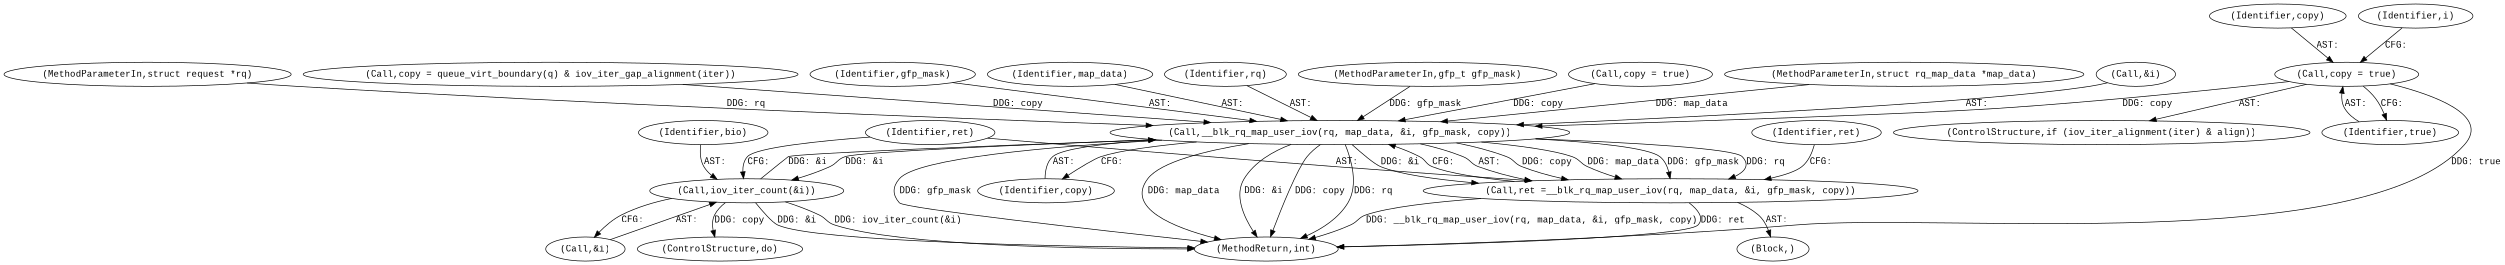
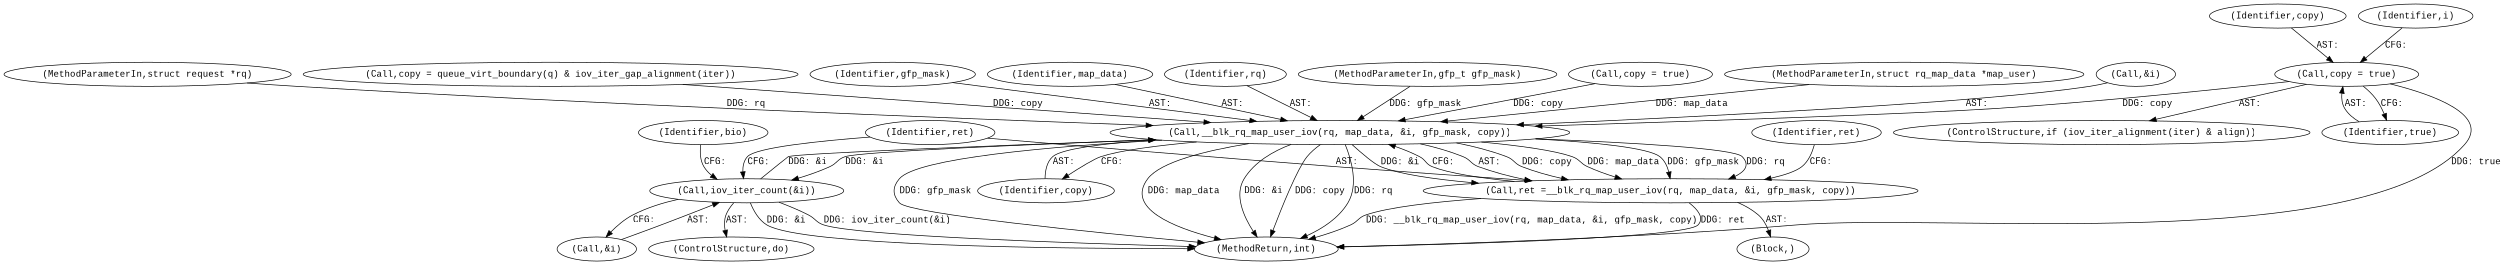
node "(MethodParameterIn,struct rq_map_data *map_data)": label "(MethodParameterIn,struct rq_map_data *map_data)" -> "(MethodParameterIn,struct rq_map_data *map_user)"
edge "(Identifier,bio)" -> "(Call,iov_iter_count(&i))": label "AST: " -> "CFG: "
edge "(Call,iov_iter_count(&i))" -> "(ControlStructure,do)": label "DDG: copy" -> "AST: "
